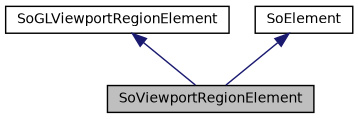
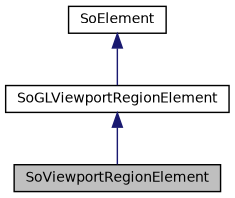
edge "SoViewportRegionElement" -> "SoElement": now "SoGLViewportRegionElement" -> "SoElement"
